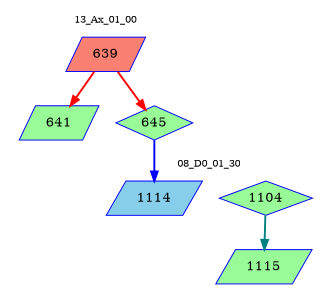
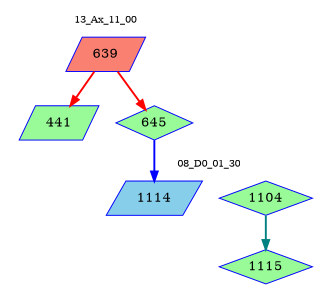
cluster "13_Ax_01_00": label "13_Ax_01_00" -> "13_Ax_11_00"
node "641": label "641" -> "441"
node "1115": shape parallelogram -> diamond
